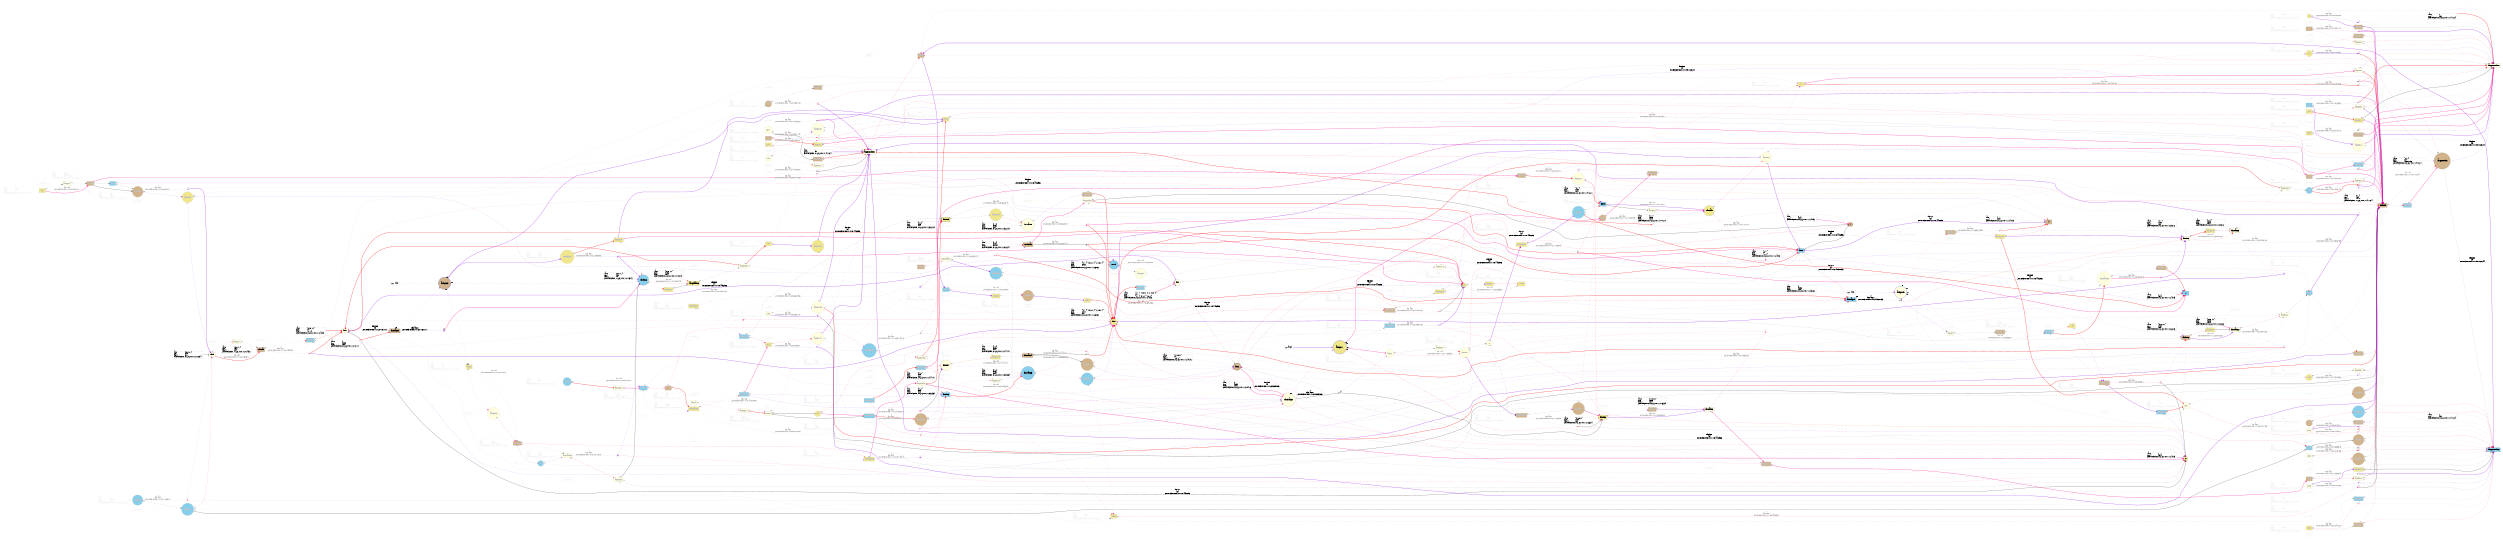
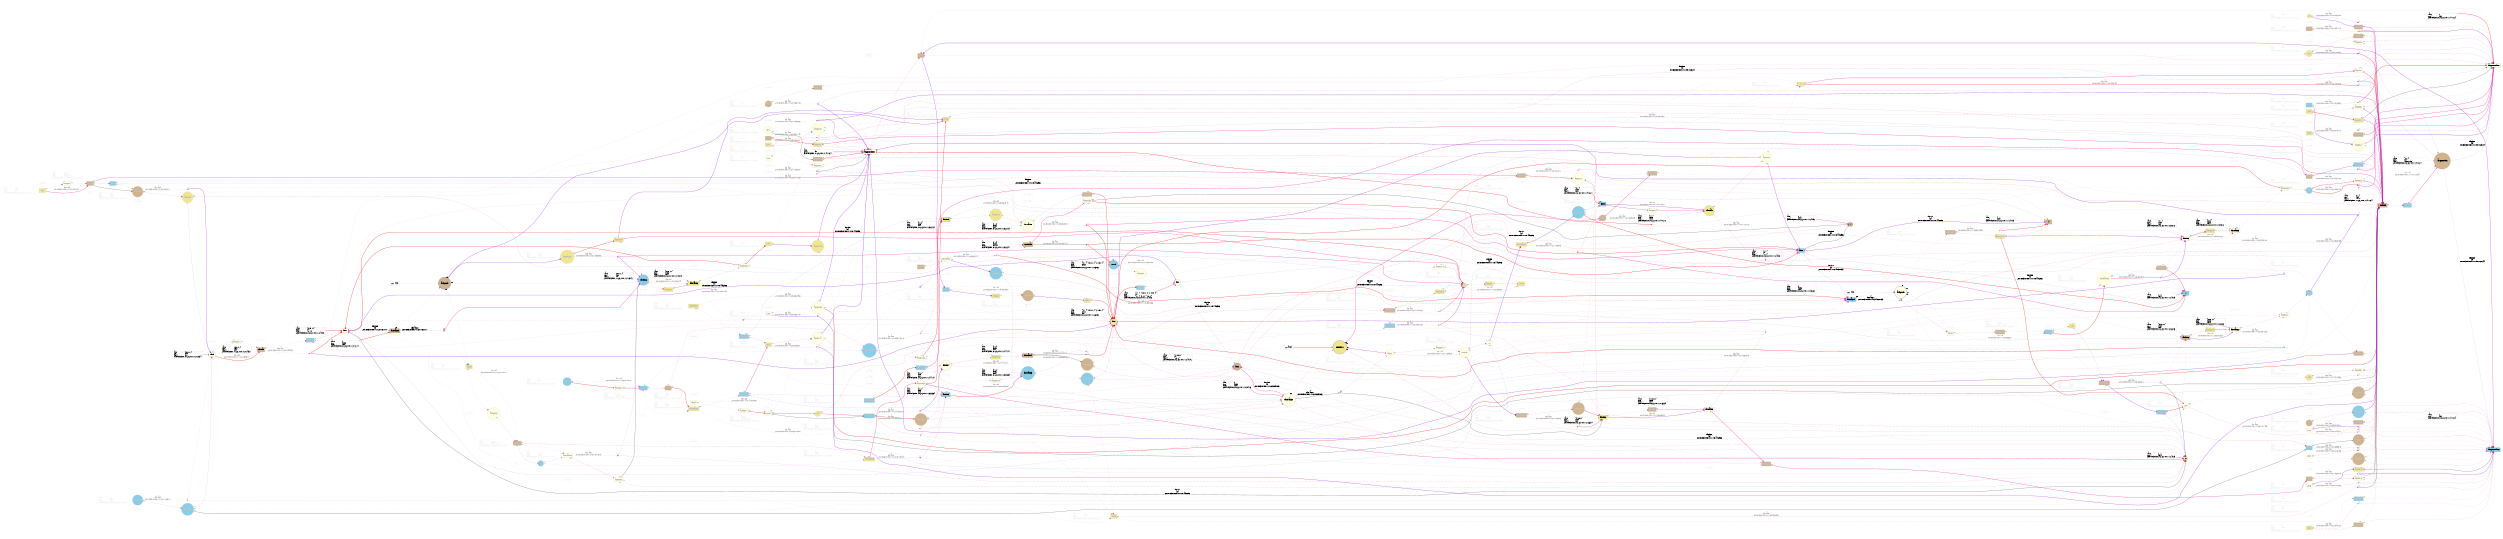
node "range_ai#6": label "range_ai#6" -> "dist_ai#6"
node "assign11": label "assign11" -> "indexes11"
